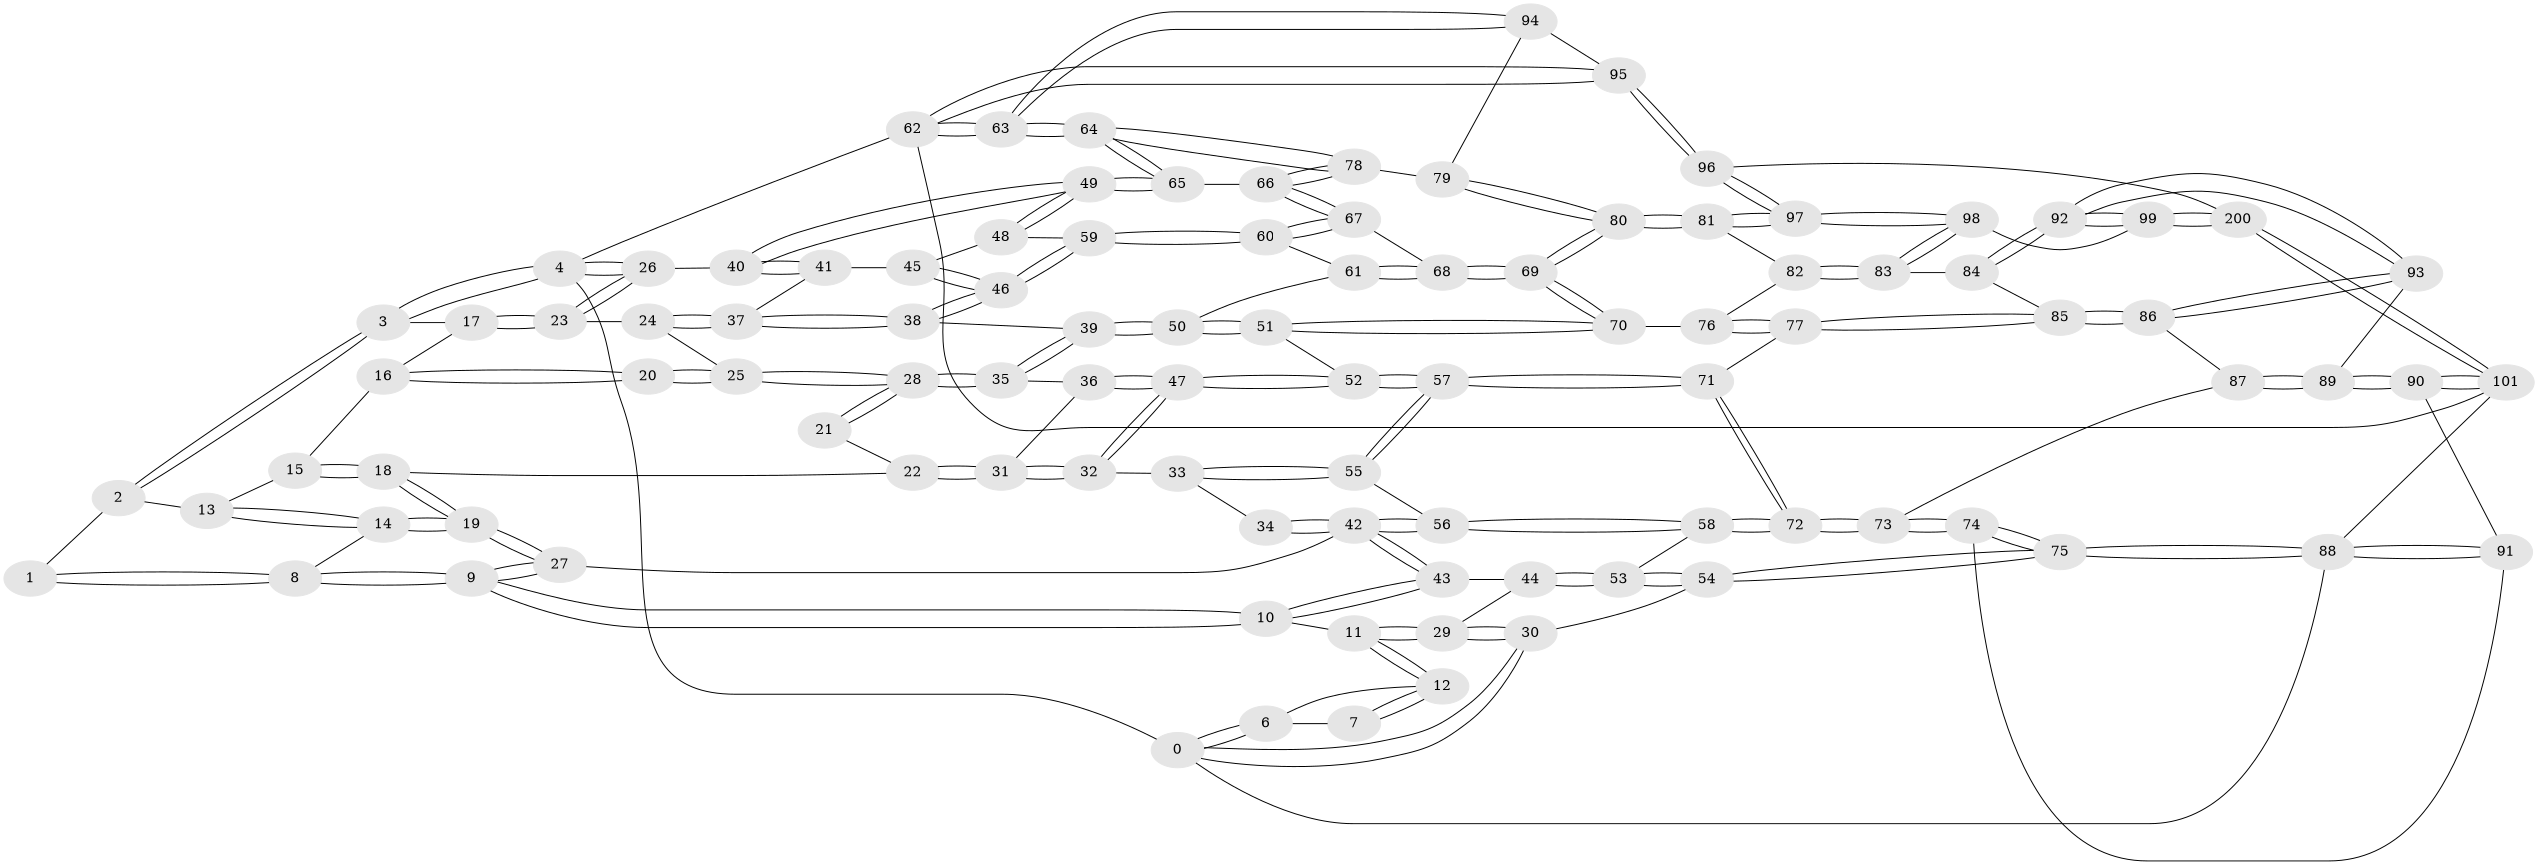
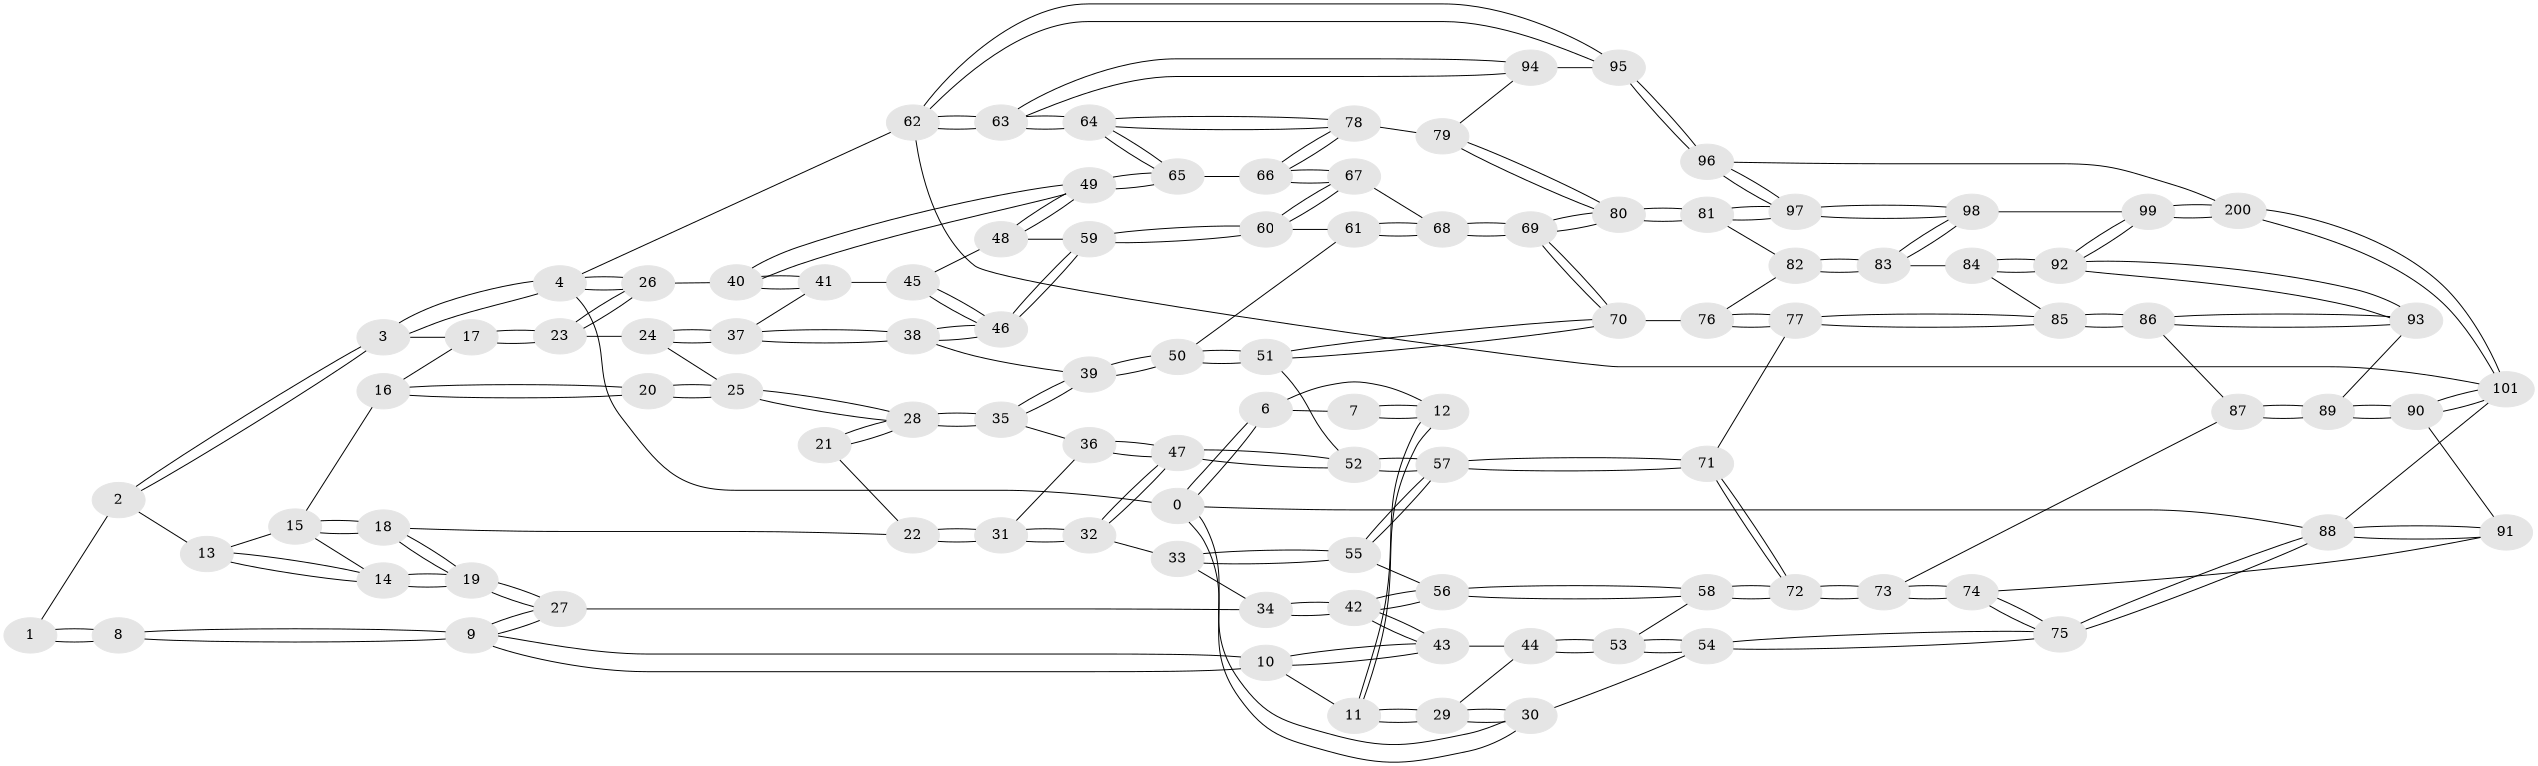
edge "14" -- "8": now "14" -- "15"
edge "42" -- "27": now "34" -- "27"
